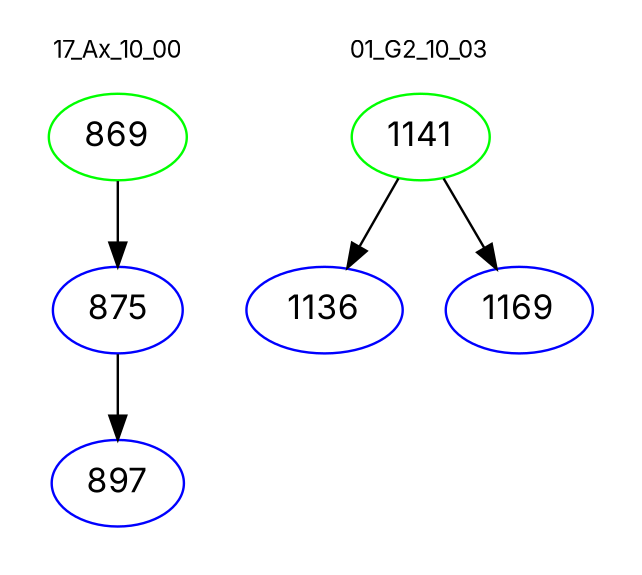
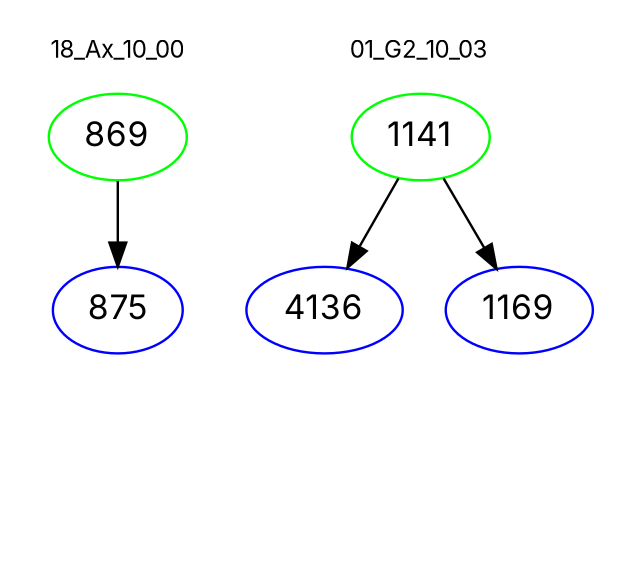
cluster "17_Ax_10_00": label "17_Ax_10_00" -> "18_Ax_10_00"
node "1136": label "1136" -> "4136"
node "897": removed
